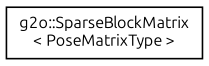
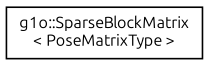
node "g2o::SparseBlockMatrix < PoseMatrixType >": label "g2o::SparseBlockMatrix < PoseMatrixType >" -> "g1o::SparseBlockMatrix < PoseMatrixType >"
